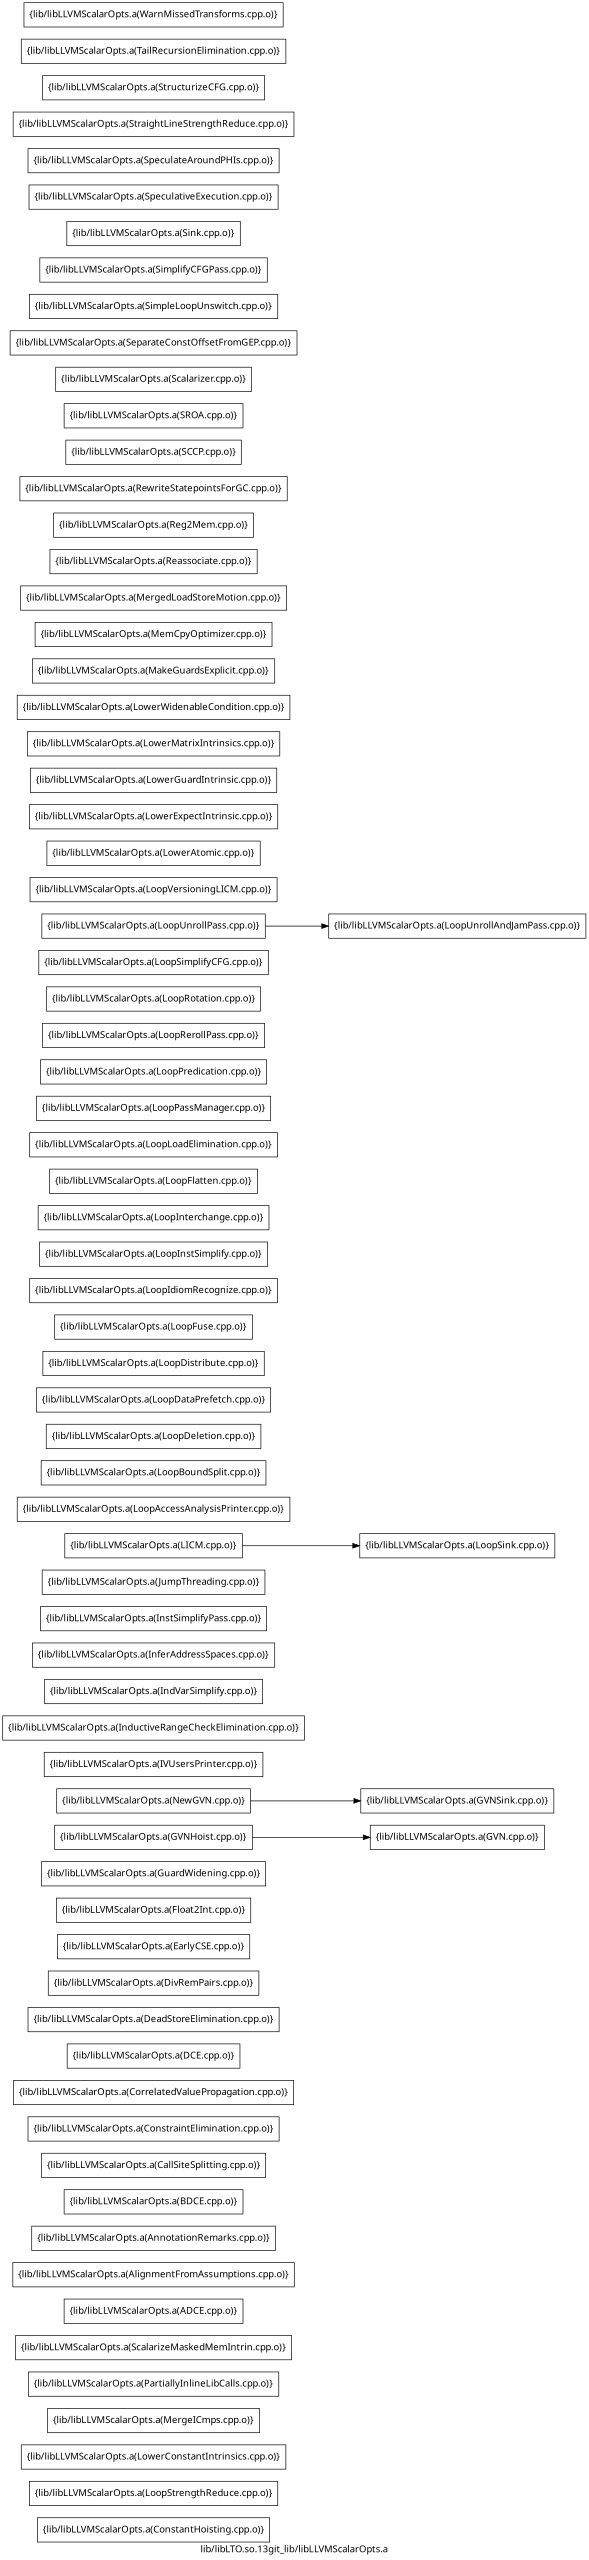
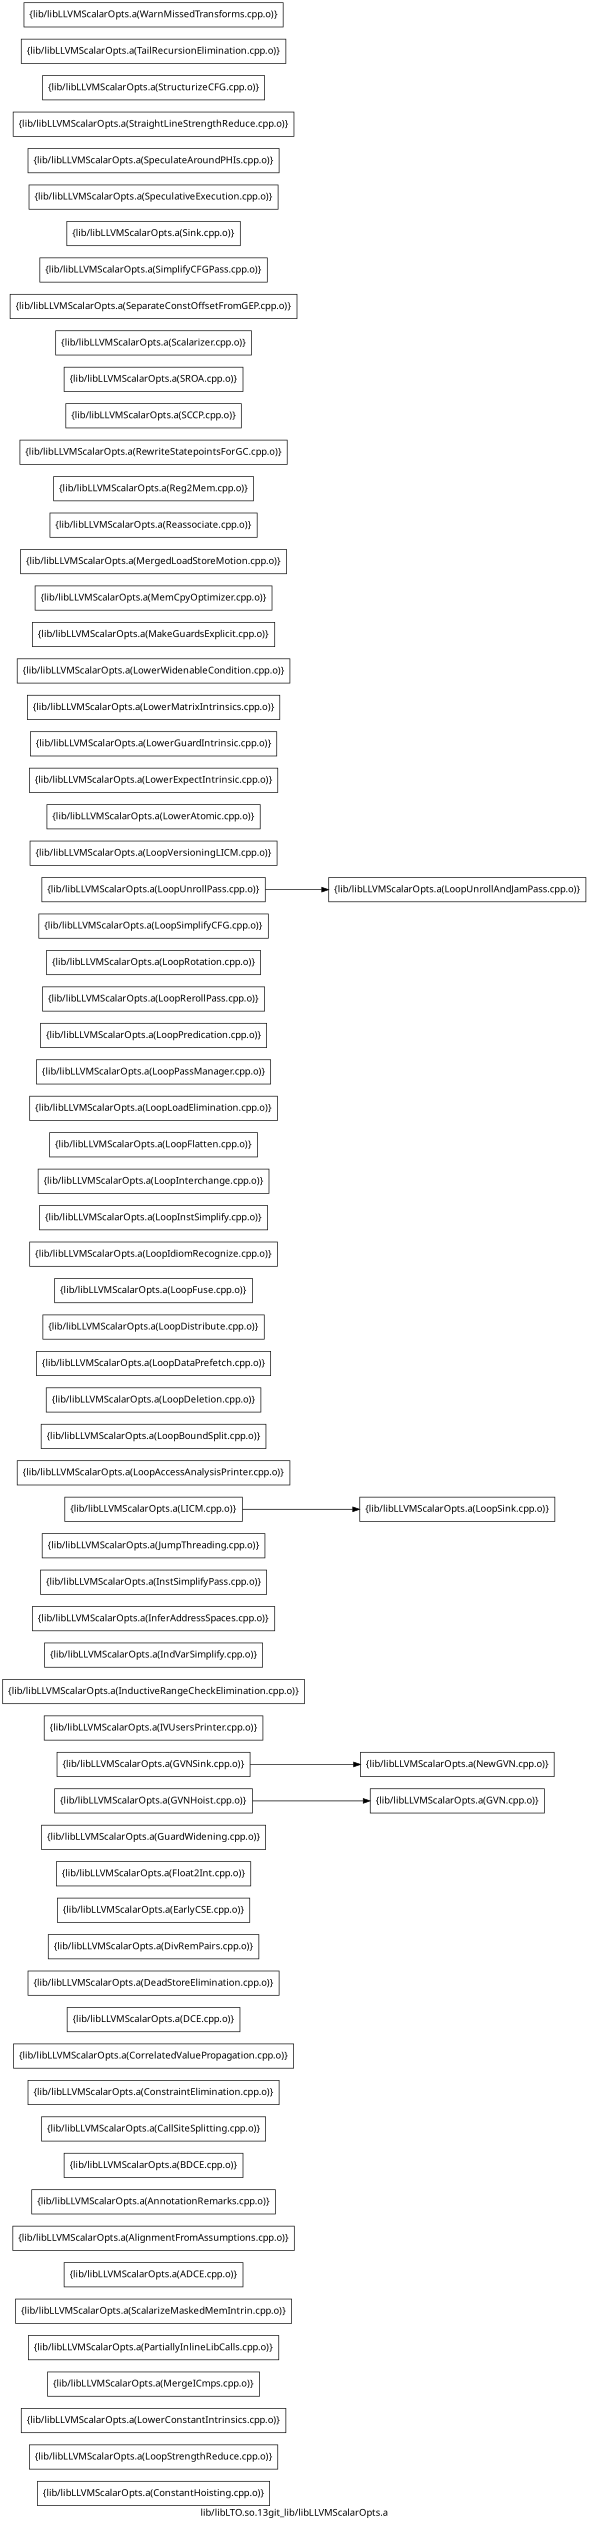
node "{lib/libLLVMScalarOpts.a(SimpleLoopUnswitch.cpp.o)}": removed
edge "{lib/libLLVMScalarOpts.a(NewGVN.cpp.o)}" -> "{lib/libLLVMScalarOpts.a(GVNSink.cpp.o)}": reversed
